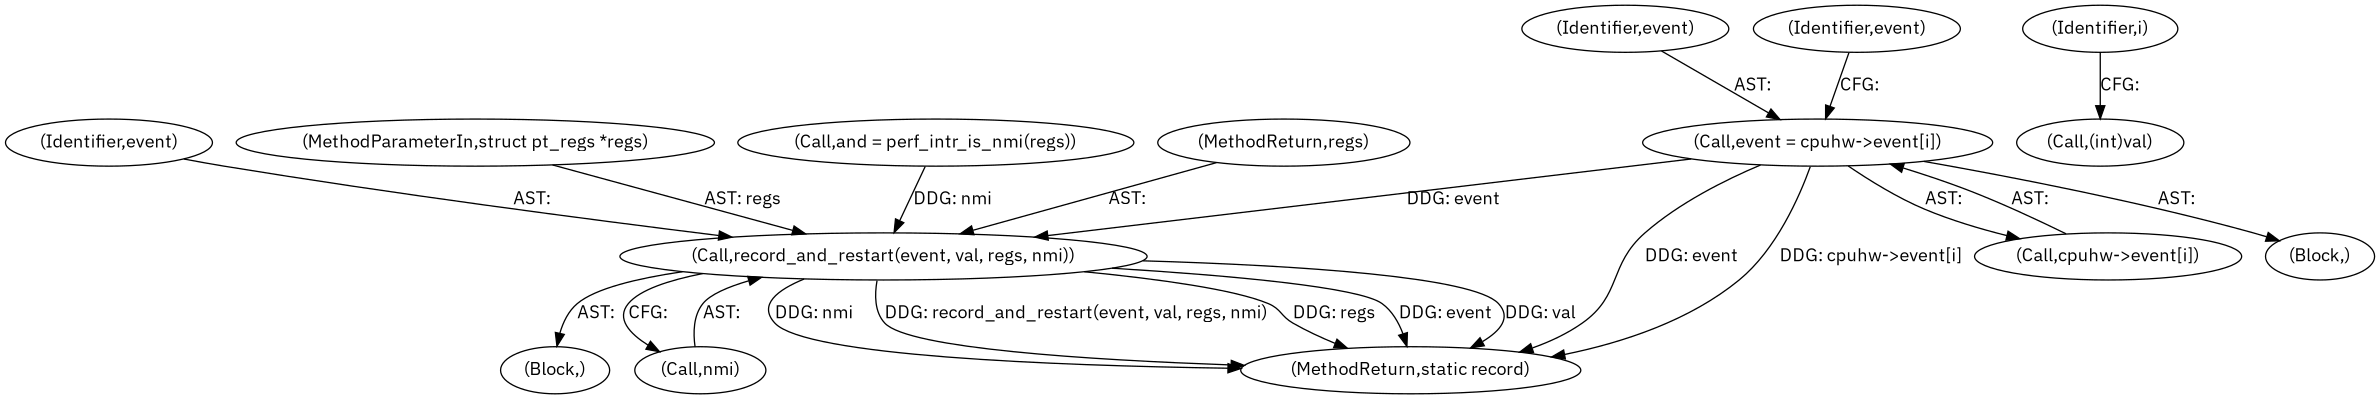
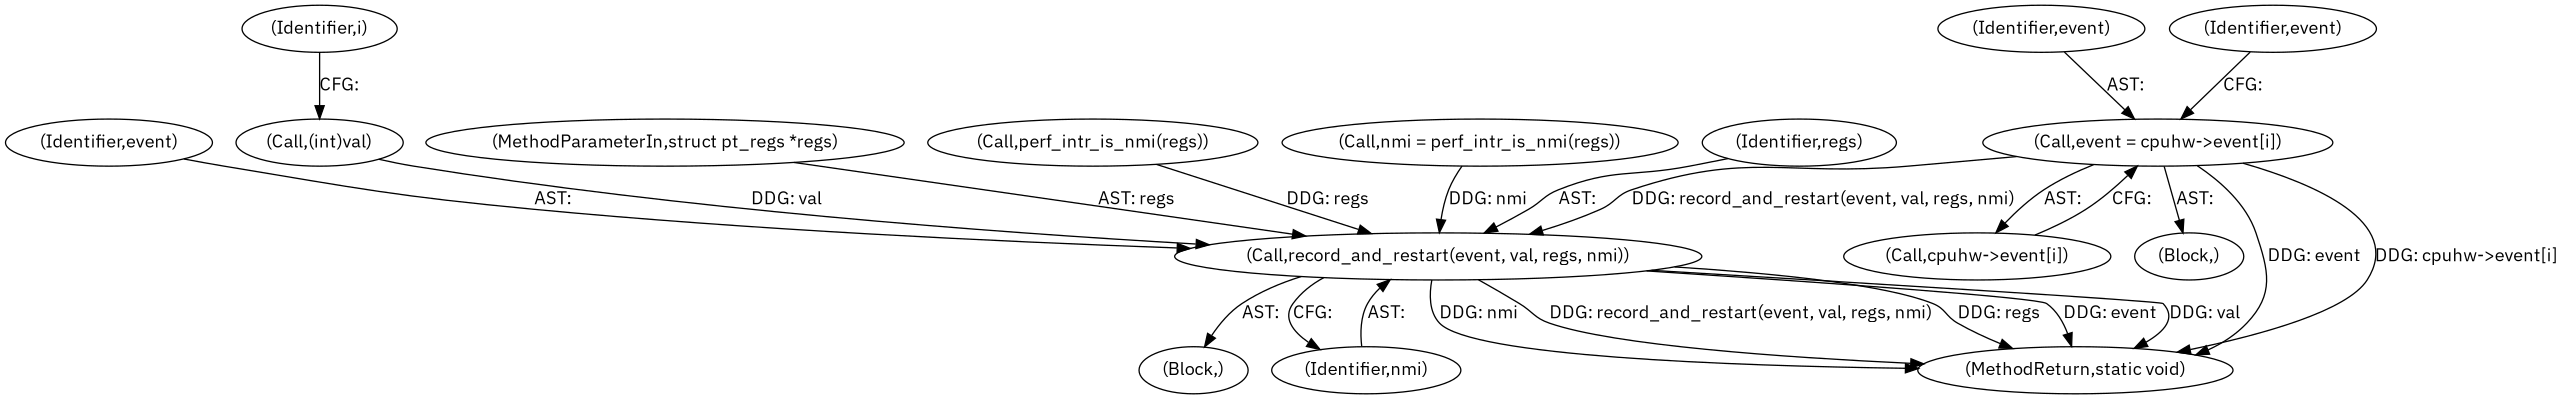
node "(Call,and = perf_intr_is_nmi(regs))": label "(Call,and = perf_intr_is_nmi(regs))" -> "(Call,nmi = perf_intr_is_nmi(regs))"
node "(Call,perf_intr_is_nmi(regs))": added
node "(MethodReturn,regs)": label "(MethodReturn,regs)" -> "(Identifier,regs)"
edge "(Call,event = cpuhw->event[i])" -> "(Call,record_and_restart(event, val, regs, nmi))": label "DDG: event" -> "DDG: record_and_restart(event, val, regs, nmi)"
edge "(Call,cpuhw->event[i])" -> "(Call,event = cpuhw->event[i])": label "AST: " -> "CFG: "
edge "(Call,(int)val)" -> "(Call,record_and_restart(event, val, regs, nmi))": added, label "DDG: val"
node "(Call,nmi)": label "(Call,nmi)" -> "(Identifier,nmi)"
node "(MethodReturn,static record)": label "(MethodReturn,static record)" -> "(MethodReturn,static void)"
